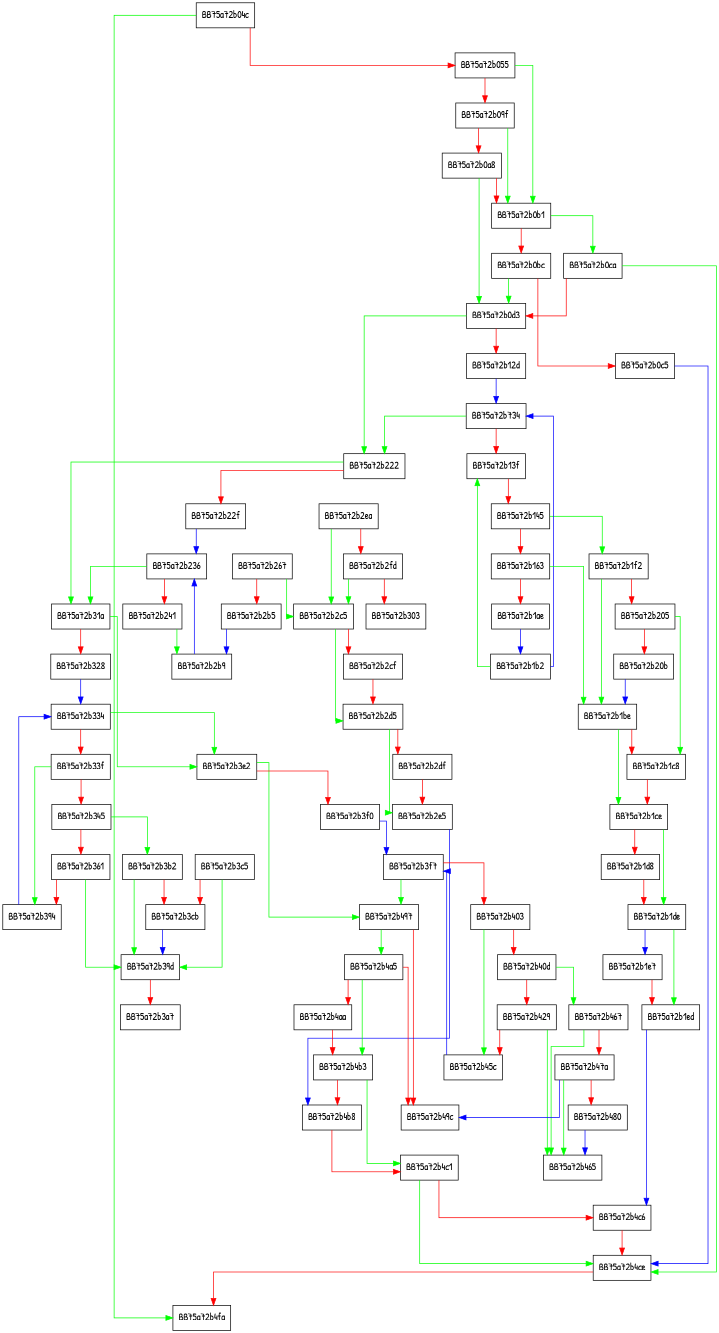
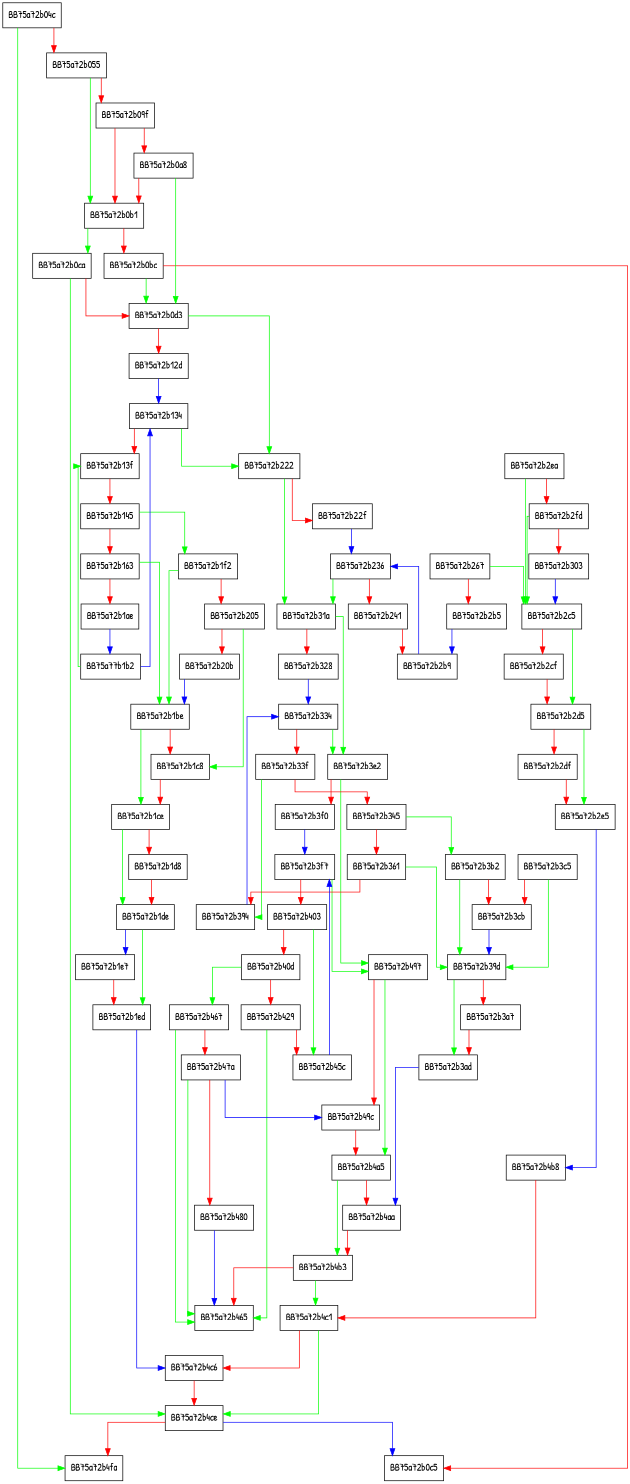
edge "BB75a72b09f" -> "BB75a72b0b1": color green -> red
node "BB75a72b734": label "BB75a72b734" -> "BB75a72b134"
edge "BB75a72b303" -> "BB75a72b2c5": added
edge "BB75a72b241" -> "BB75a72b2b9": color green -> red
node "BB75a72b1b2": label "BB75a72b1b2" -> "BB75a77b1b2"
edge "BB75a72b0c5" -> "BB75a72b4ce": reversed
edge "BB75a72b4a5" -> "BB75a72b49c": reversed
node "BB75a72b3ad": added
edge "BB75a72b4b3" -> "BB75a72b4b8": now "BB75a72b4b3" -> "BB75a72b465"
